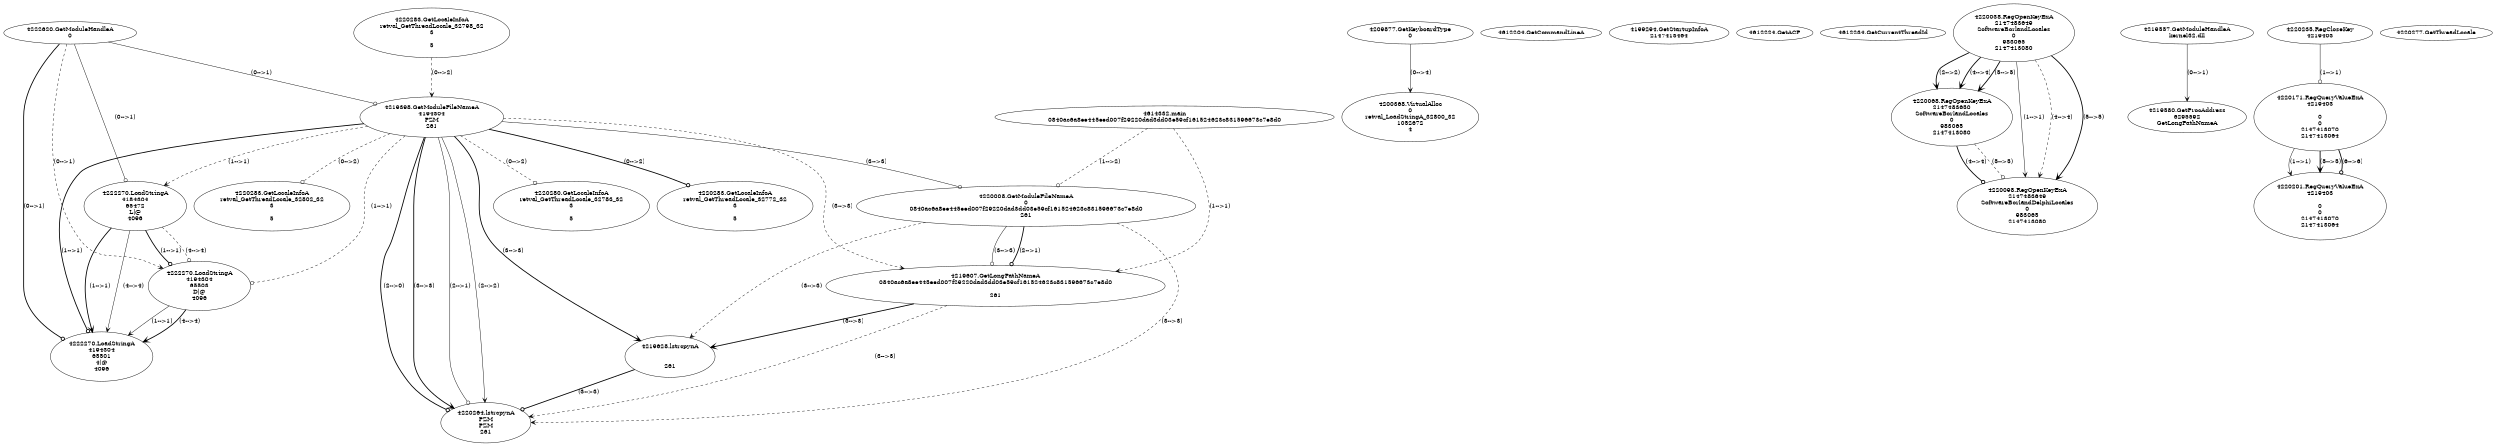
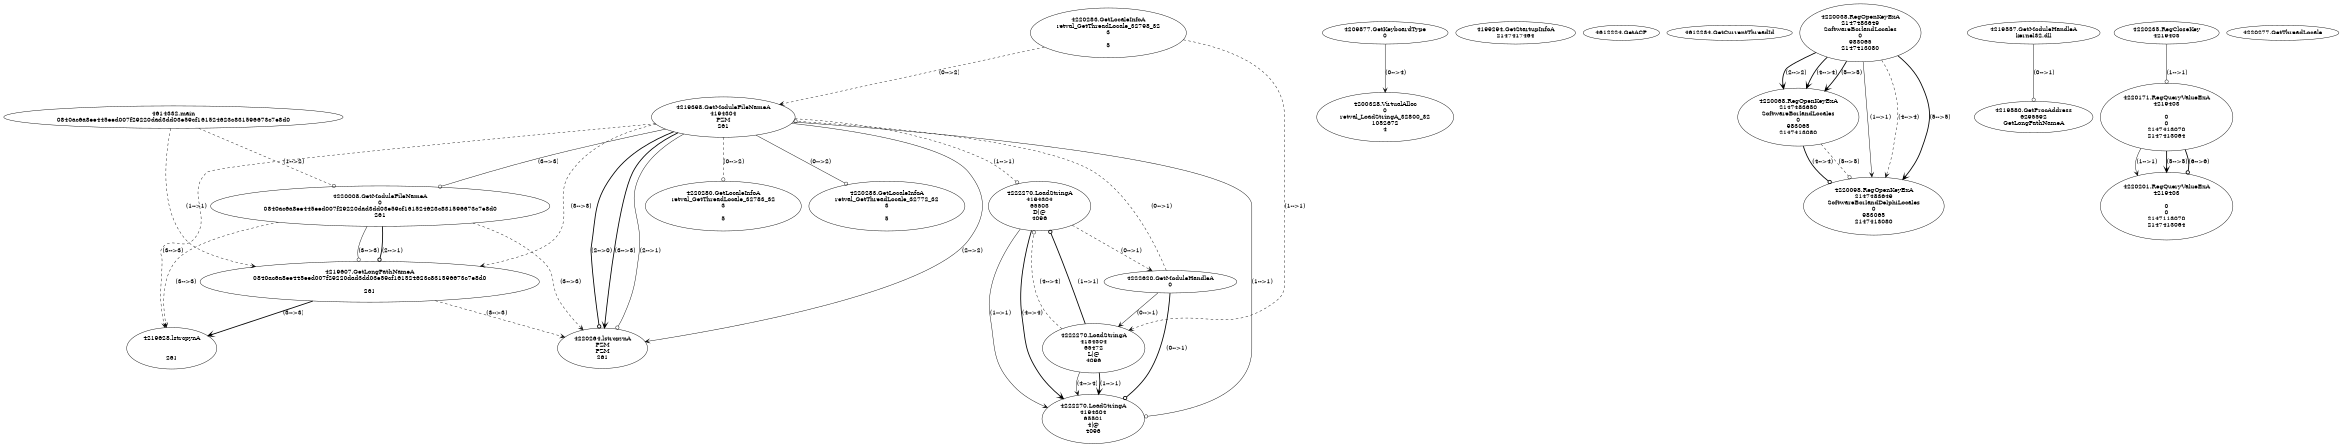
node "4612204.GetCommandLineA": removed
node "4199294.GetStartupInfoA 2147413464": label "4199294.GetStartupInfoA 2147413464" -> "4199294.GetStartupInfoA 2147417464"
edge "4219557.GetModuleHandleA kernel32.dll" -> "4219580.GetProcAddress 6295592 GetLongPathNameA": arrowhead vee -> odot
edge "4222620.GetModuleHandleA 0" -> "4219398.GetModuleFileNameA 4194304 PZM 261": style solid -> dashed
edge "4222620.GetModuleHandleA 0" -> "4222270.LoadStringA 4184304 65472 L|@ 4096": arrowhead odot -> vee
node "4200368.VirtualAlloc 0 retval_LoadStringA_32800_32 1052672 4": label "4200368.VirtualAlloc 0 retval_LoadStringA_32800_32 1052672 4" -> "4200328.VirtualAlloc 0 retval_LoadStringA_32800_32 1052672 4"
edge "4219398.GetModuleFileNameA 4194304 PZM 261" -> "4222270.LoadStringA 4184304 65472 L|@ 4096": now "4220283.GetLocaleInfoA retval_GetThreadLocale_32798_32 3 5" -> "4222270.LoadStringA 4184304 65472 L|@ 4096"
edge "4219398.GetModuleFileNameA 4194304 PZM 261" -> "4220283.GetLocaleInfoA retval_GetThreadLocale_32772_32 3 5": style bold -> solid
edge "4219398.GetModuleFileNameA 4194304 PZM 261" -> "4222270.LoadStringA 4194304 65501 4|@ 4096": style bold -> solid
edge "4222620.GetModuleHandleA 0" -> "4222270.LoadStringA 4194304 65503 D|@ 4096": reversed
node "4220283.GetLocaleInfoA retval_GetThreadLocale_32802_32 3 5": removed
node "4220201.RegQueryValueExA 4219403 0 0 2147413070 2147413064": label "4220201.RegQueryValueExA 4219403 0 0 2147413070 2147413064" -> "4220201.RegQueryValueExA 4219403 0 0 2147113070 2147413064"
edge "4219398.GetModuleFileNameA 4194304 PZM 261" -> "4219628.lstrcpynA 261": style bold -> dashed
edge "4219628.lstrcpynA 261" -> "4220264.lstrcpynA PZM PZM 261": removed, label "(3-->3)"
